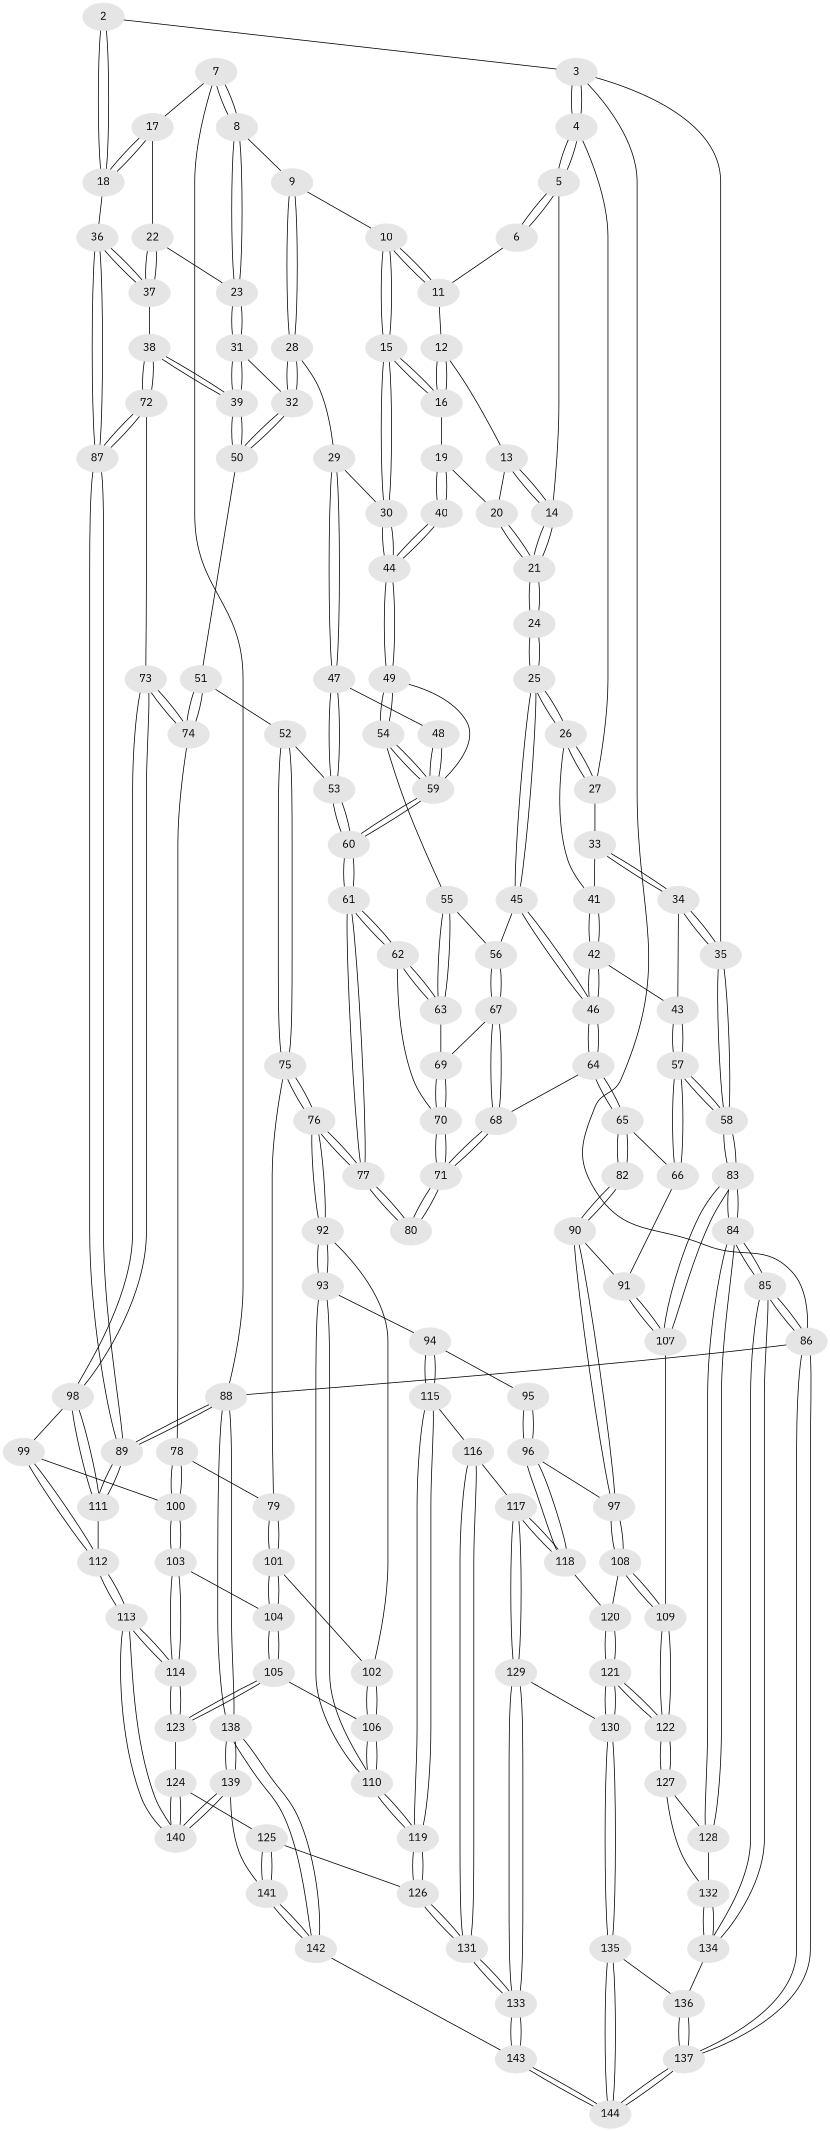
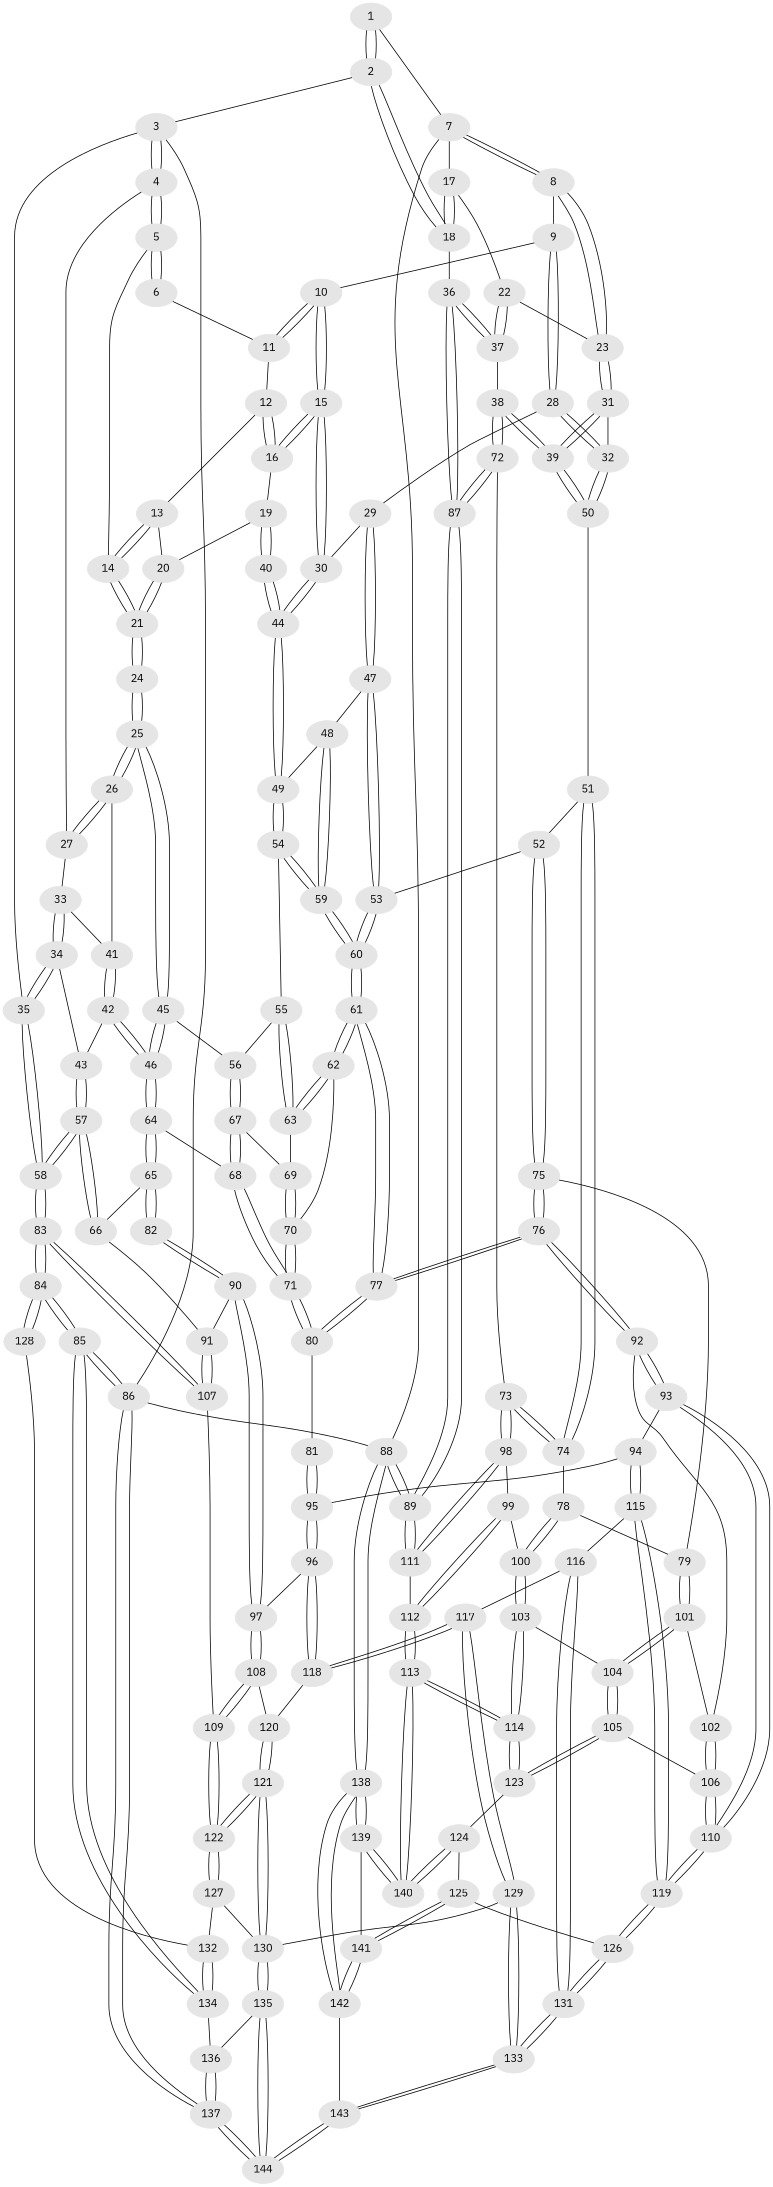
node "1": added
edge "49" -- "59": now "49" -- "48"
node "81": added
edge "127" -- "128": now "127" -- "130"
